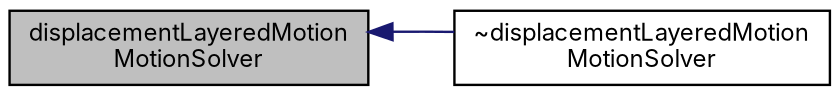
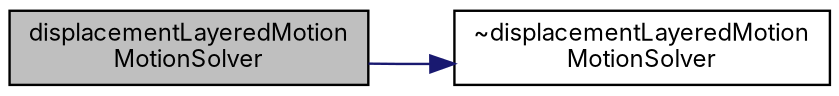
edge "~displacementLayeredMotion MotionSolver" -> "displacementLayeredMotion MotionSolver": reversed
